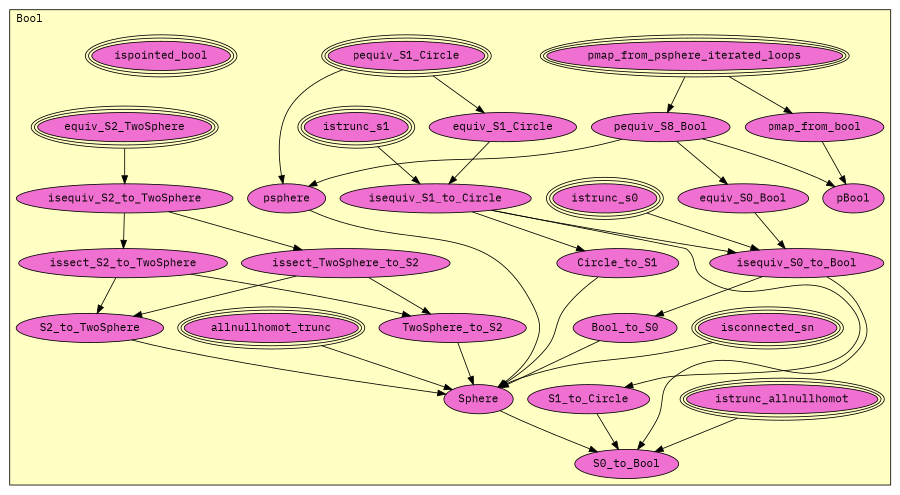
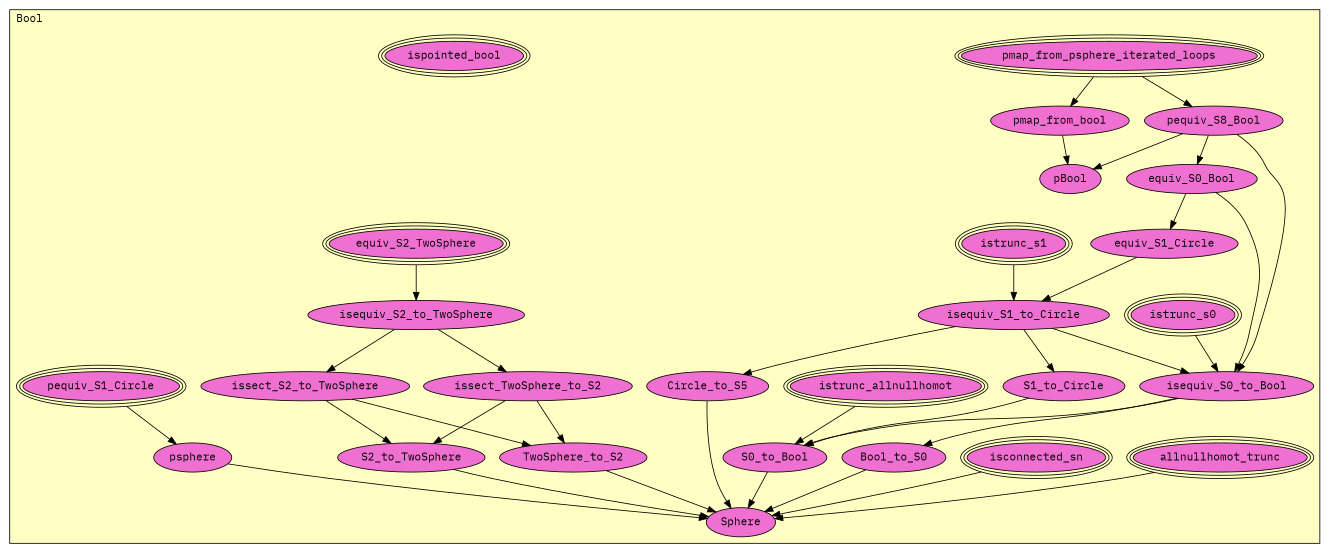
edge "pequiv_S1_Circle" -> "equiv_S1_Circle": now "equiv_S0_Bool" -> "equiv_S1_Circle"
edge "pequiv_S8_Bool" -> "psphere": now "pequiv_S8_Bool" -> "isequiv_S0_to_Bool"
node "Circle_to_S1": label "Circle_to_S1" -> "Circle_to_S5"
edge "Sphere" -> "S0_to_Bool": reversed
